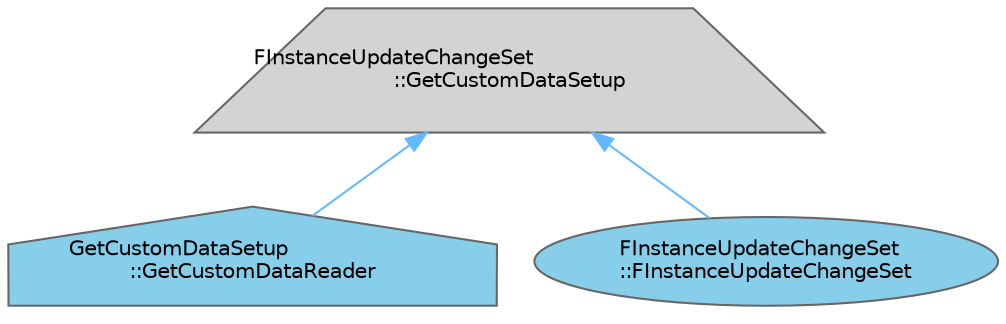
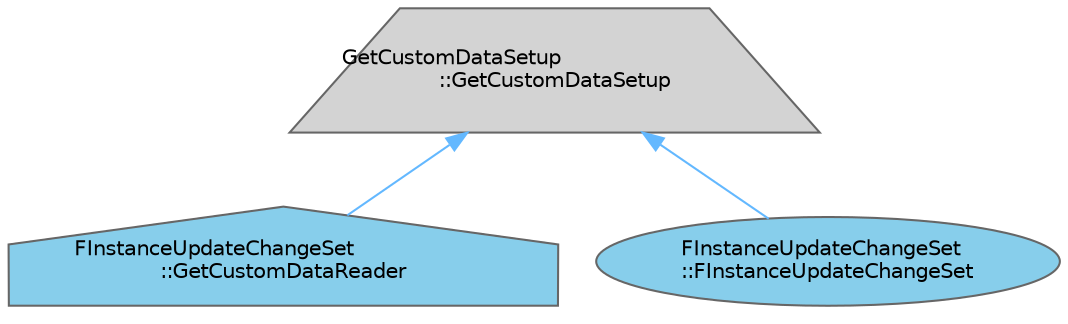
node "FInstanceUpdateChangeSet ::GetCustomDataSetup": label "FInstanceUpdateChangeSet ::GetCustomDataSetup" -> "GetCustomDataSetup ::GetCustomDataSetup"
node "GetCustomDataSetup ::GetCustomDataReader": label "GetCustomDataSetup ::GetCustomDataReader" -> "FInstanceUpdateChangeSet ::GetCustomDataReader"
